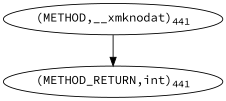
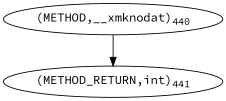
node "(METHOD,__xmknodat)": text "441" -> "440"
